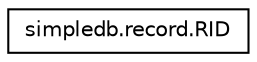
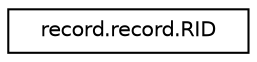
node "simpledb.record.RID": label "simpledb.record.RID" -> "record.record.RID"
